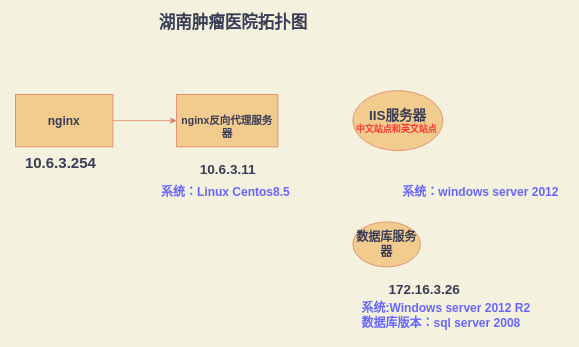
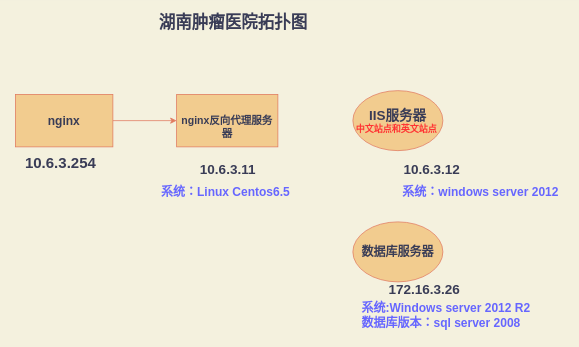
node "10.6.3.12": added
node "系统：Linux Centos8.5": label "系统：Linux Centos8.5" -> "系统：Linux Centos6.5"
node "数据库服务器": size 68x45 -> 90x60
